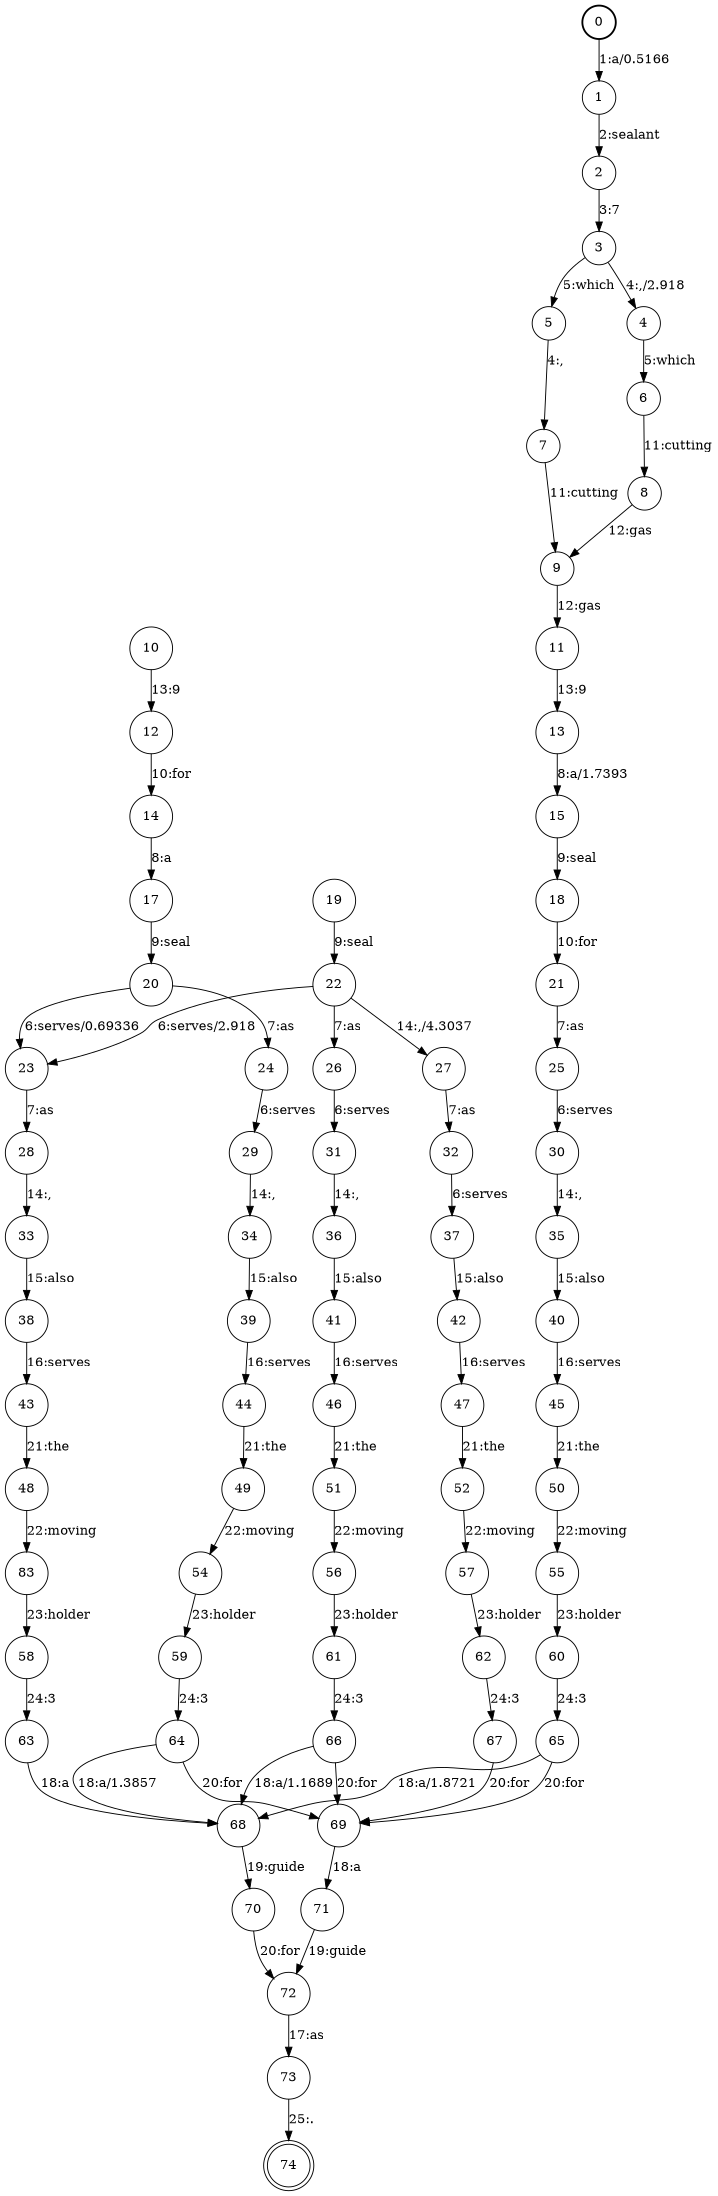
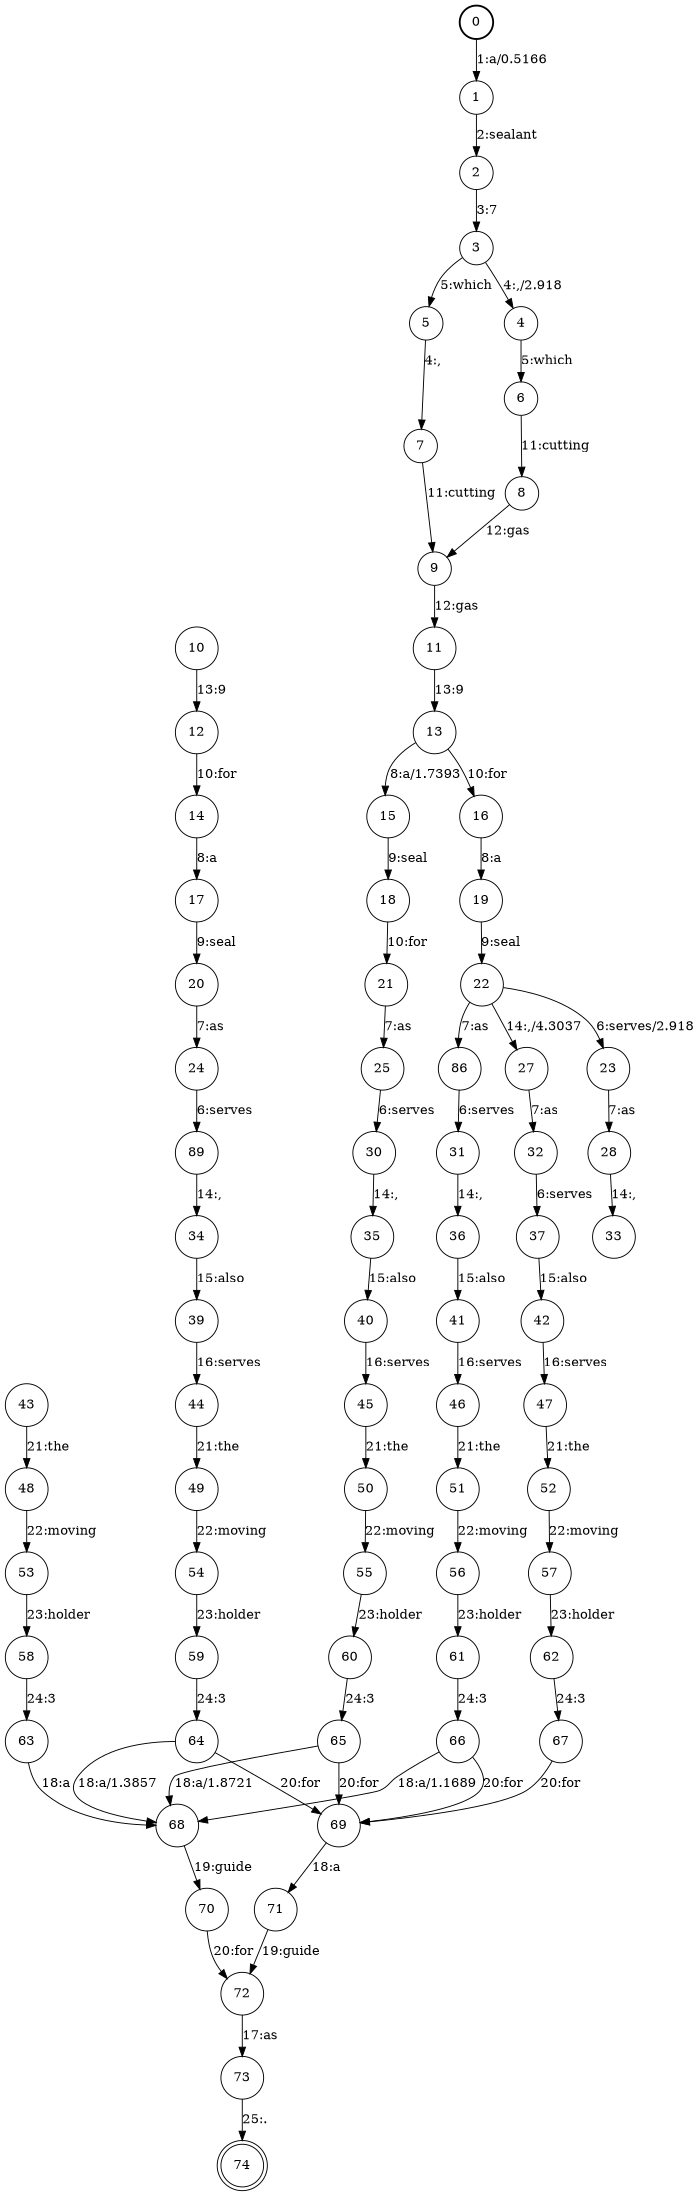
node "16": added
edge "20" -> "23": removed, label "6:serves/0.69336"
node "26": label "26" -> "86"
node "29": label "29" -> "89"
node "38": removed
node "83": label "83" -> "53"
